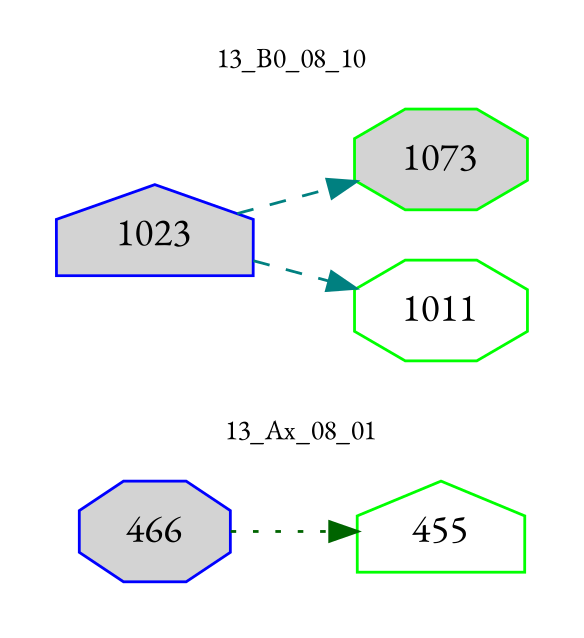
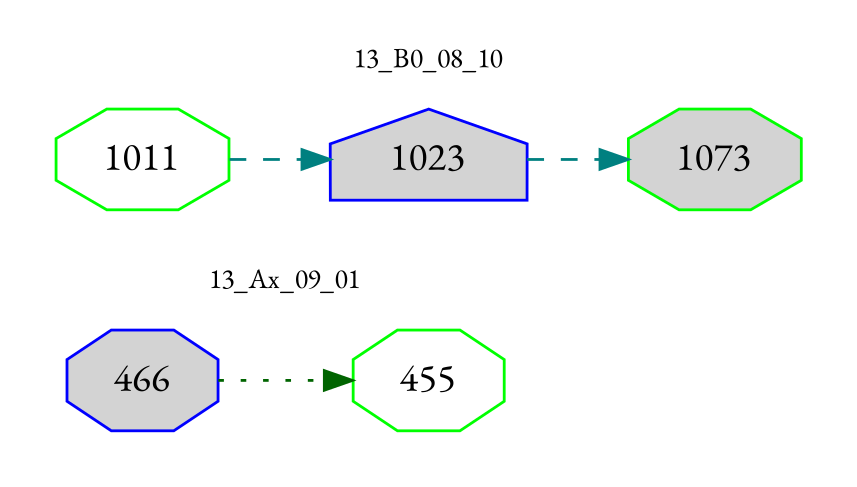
edge "1023" -> "1011": reversed
cluster "13_Ax_08_01": label "13_Ax_08_01" -> "13_Ax_09_01"
node "455": shape house -> octagon
